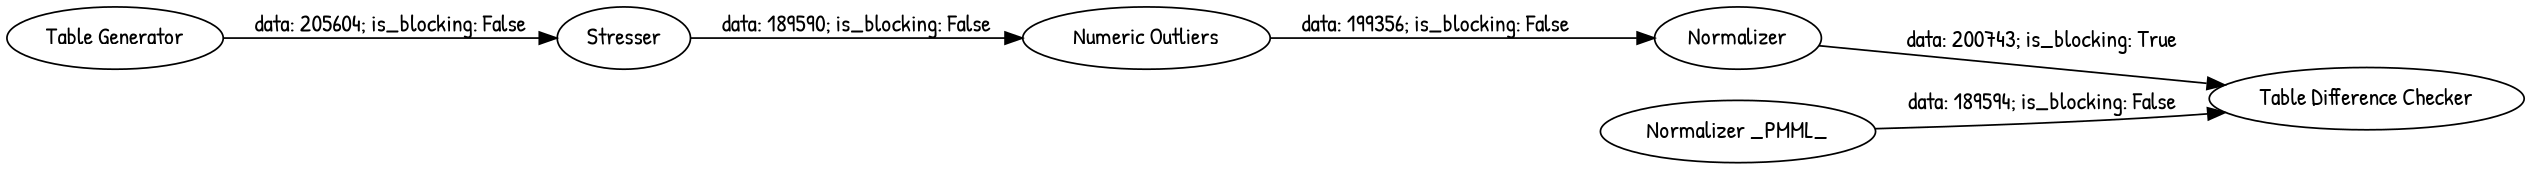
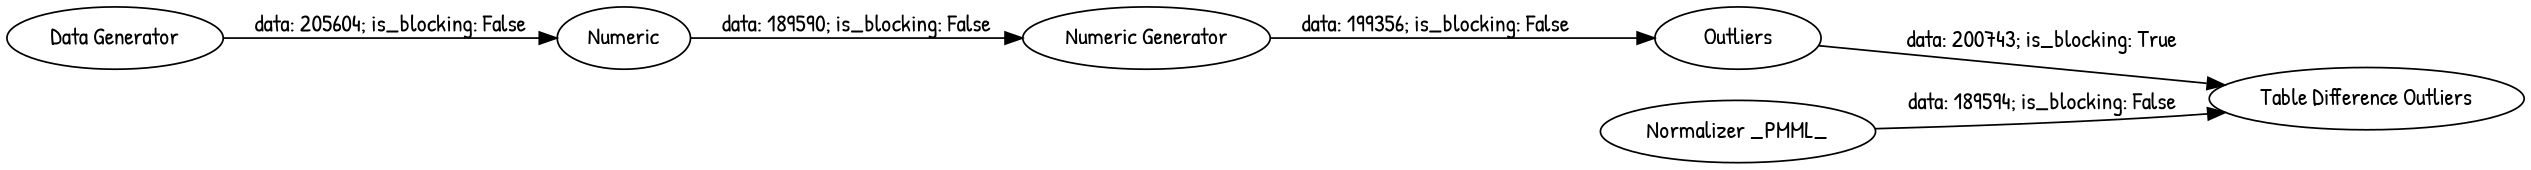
node "Table Generator": label "Table Generator" -> "Data Generator"
node "Stresser": label "Stresser" -> "Numeric"
node "Numeric Outliers": label "Numeric Outliers" -> "Numeric Generator"
node "Normalizer": label "Normalizer" -> "Outliers"
node "Table Difference Checker": label "Table Difference Checker" -> "Table Difference Outliers"
